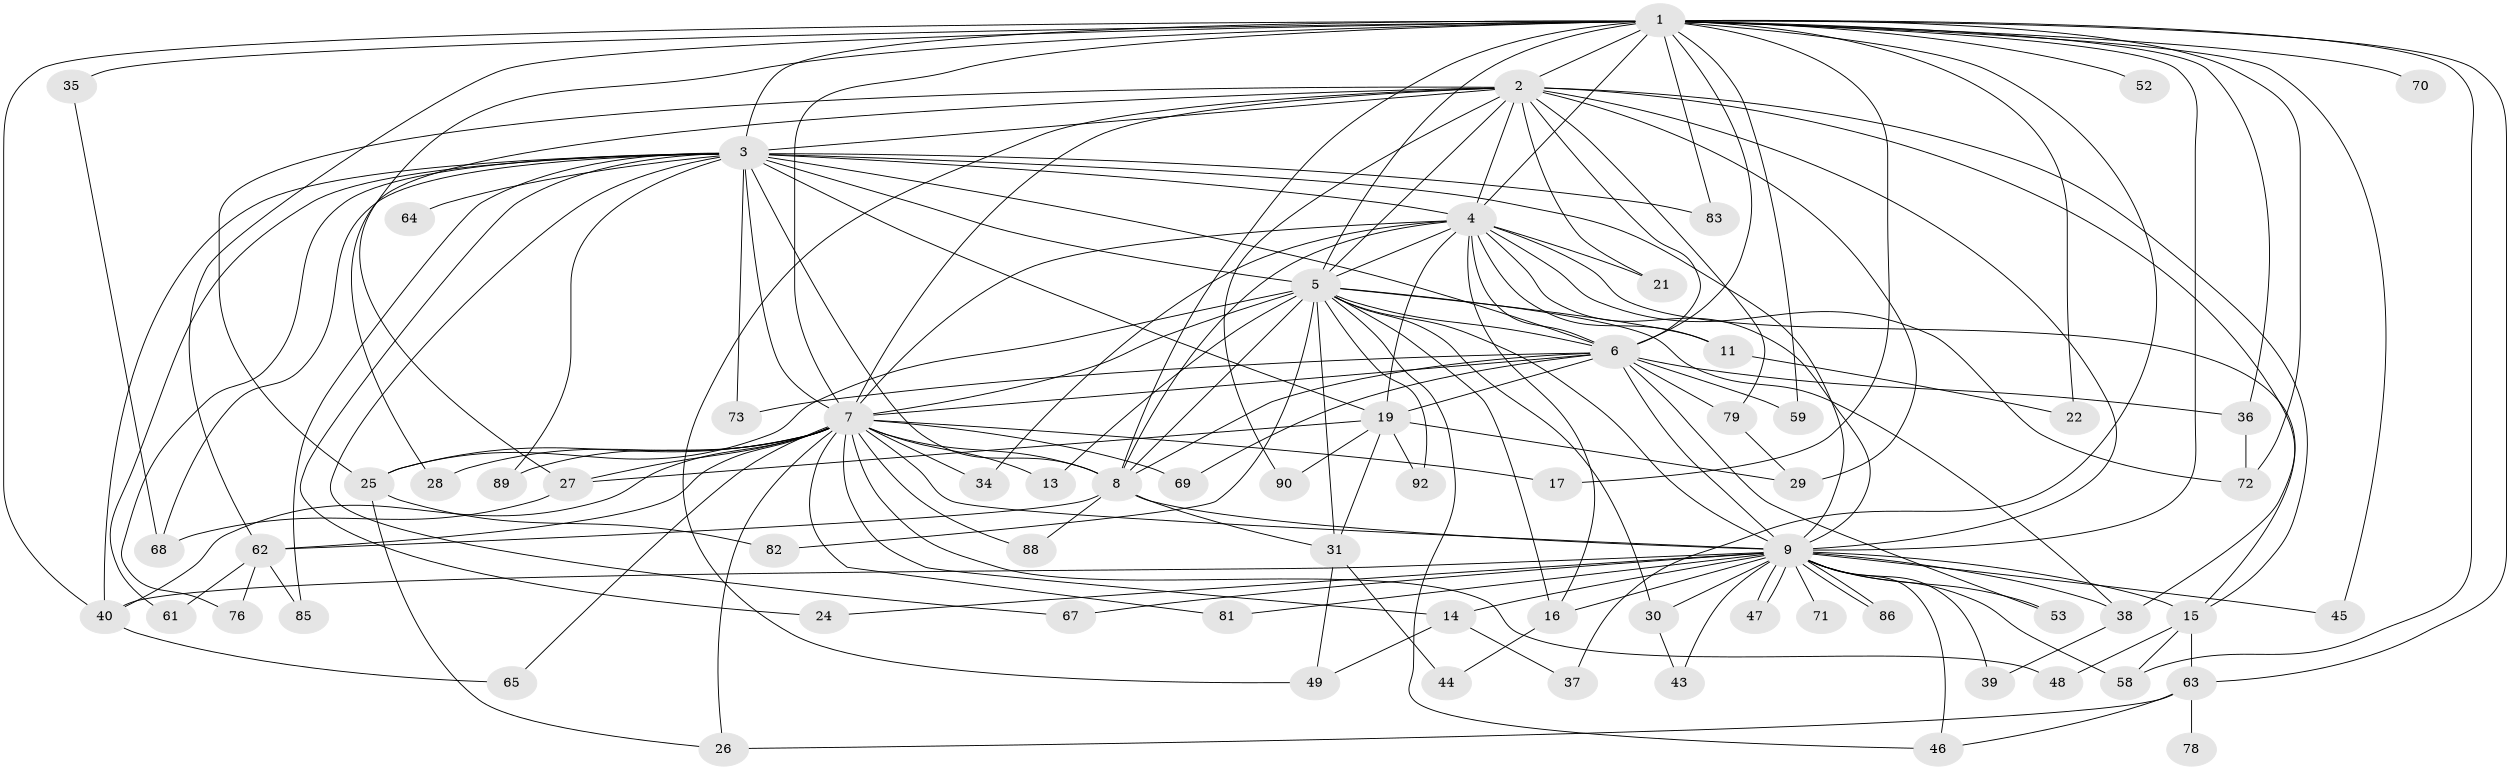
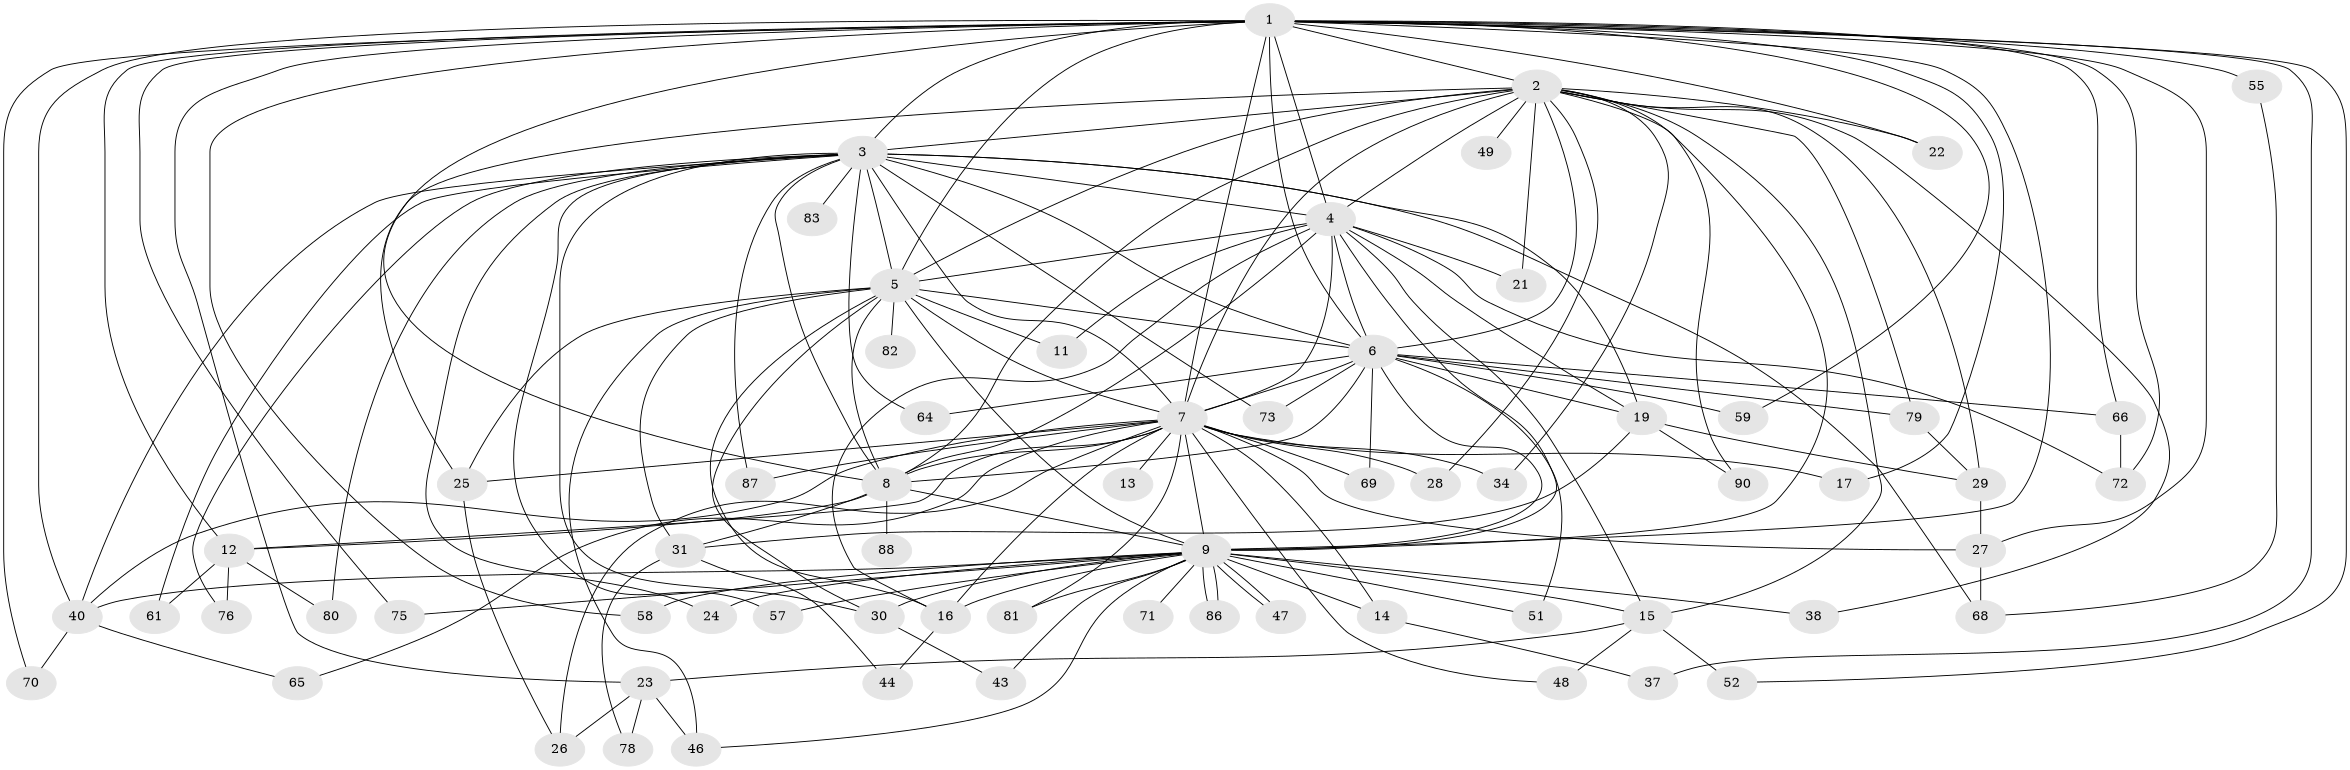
node "35": label "35" -> "55"
edge "1" -- "83": removed
edge "3" -- "9": now "3" -- "30"
edge "2" -- "8": added
edge "4" -- "34": now "2" -- "34"
edge "5" -- "38": removed
edge "11" -- "22": now "2" -- "22"
edge "5" -- "13": removed
edge "6" -- "64": added
node "36": label "36" -> "66"
edge "19" -- "27": now "29" -- "27"
node "89": label "89" -> "87"
node "92": removed
edge "7" -- "88": now "7" -- "16"
edge "25" -- "82": removed
node "62": label "62" -> "12"
node "85": label "85" -> "80"
node "67": label "67" -> "57"
edge "31" -- "49": now "31" -- "78"
node "53": label "53" -> "51"
node "45": label "45" -> "75"
edge "40" -- "70": added
edge "14" -- "49": removed
edge "15" -- "58": now "15" -- "52"
node "39": removed
node "63": label "63" -> "23"
